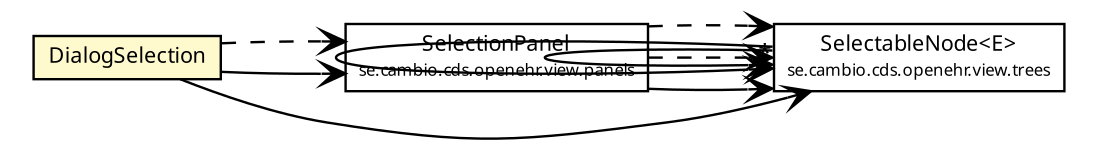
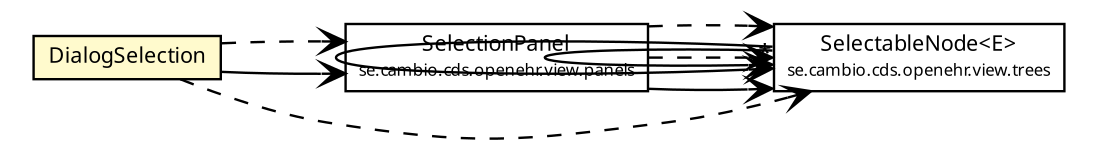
edge "DialogSelection" -> "SelectableNode<E>": style solid -> dashed
